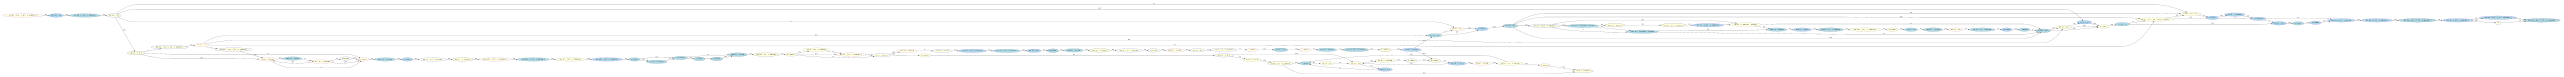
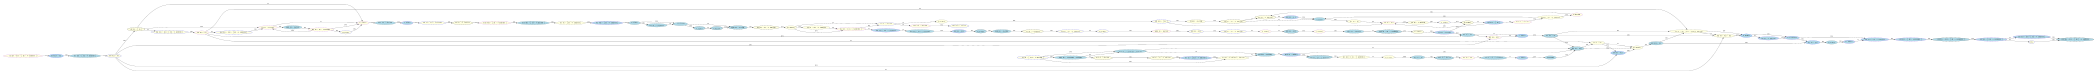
edge "tbz w0 , # address , address" -> "mov w2 , w23": now "adrp x1 , symbol" -> "mov w2 , w23"
edge "mov w22 , w0" -> "ldr x0 , [ x20 , # address ]": removed, label "CFG"
edge "adrp x22 , string" -> "add x20 , x20 , # address": now "str x0 , [ x1 , # address ]" -> "add x20 , x20 , # address"
edge "mov w1 , w19" -> "mov x0 , # 0": now "mov w2 , # address" -> "mov x0 , # 0"
